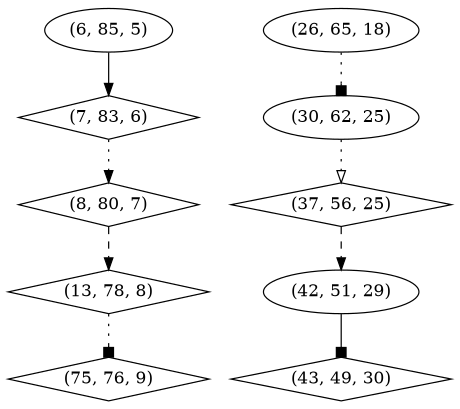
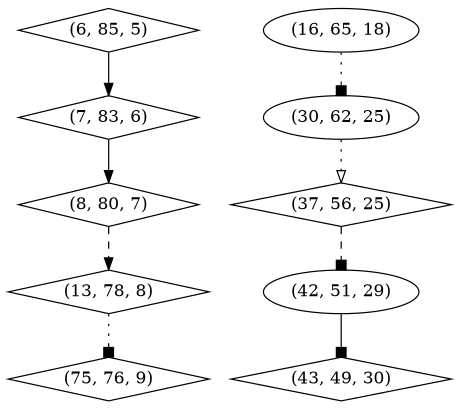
node "(6, 85, 5)": shape ellipse -> diamond
node "(26, 65, 18)": label "(26, 65, 18)" -> "(16, 65, 18)"
edge "(7, 83, 6)" -> "(8, 80, 7)": style dotted -> solid
edge "(37, 56, 25)" -> "(42, 51, 29)": arrowhead normal -> box
